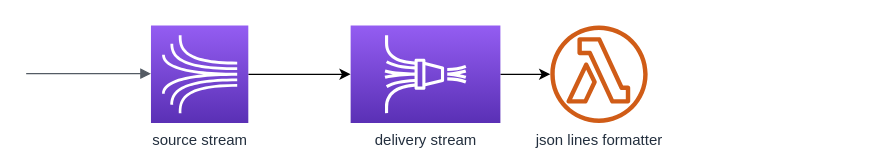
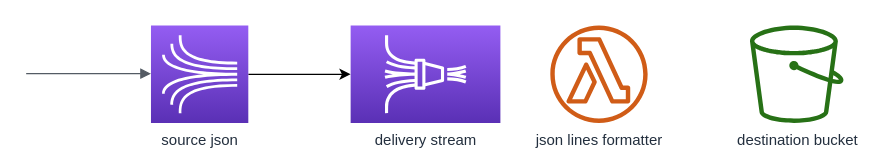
edge "delivery stream" -> "json lines formatter": removed
node "destination bucket": added
node "source stream": label "source stream" -> "source json"
